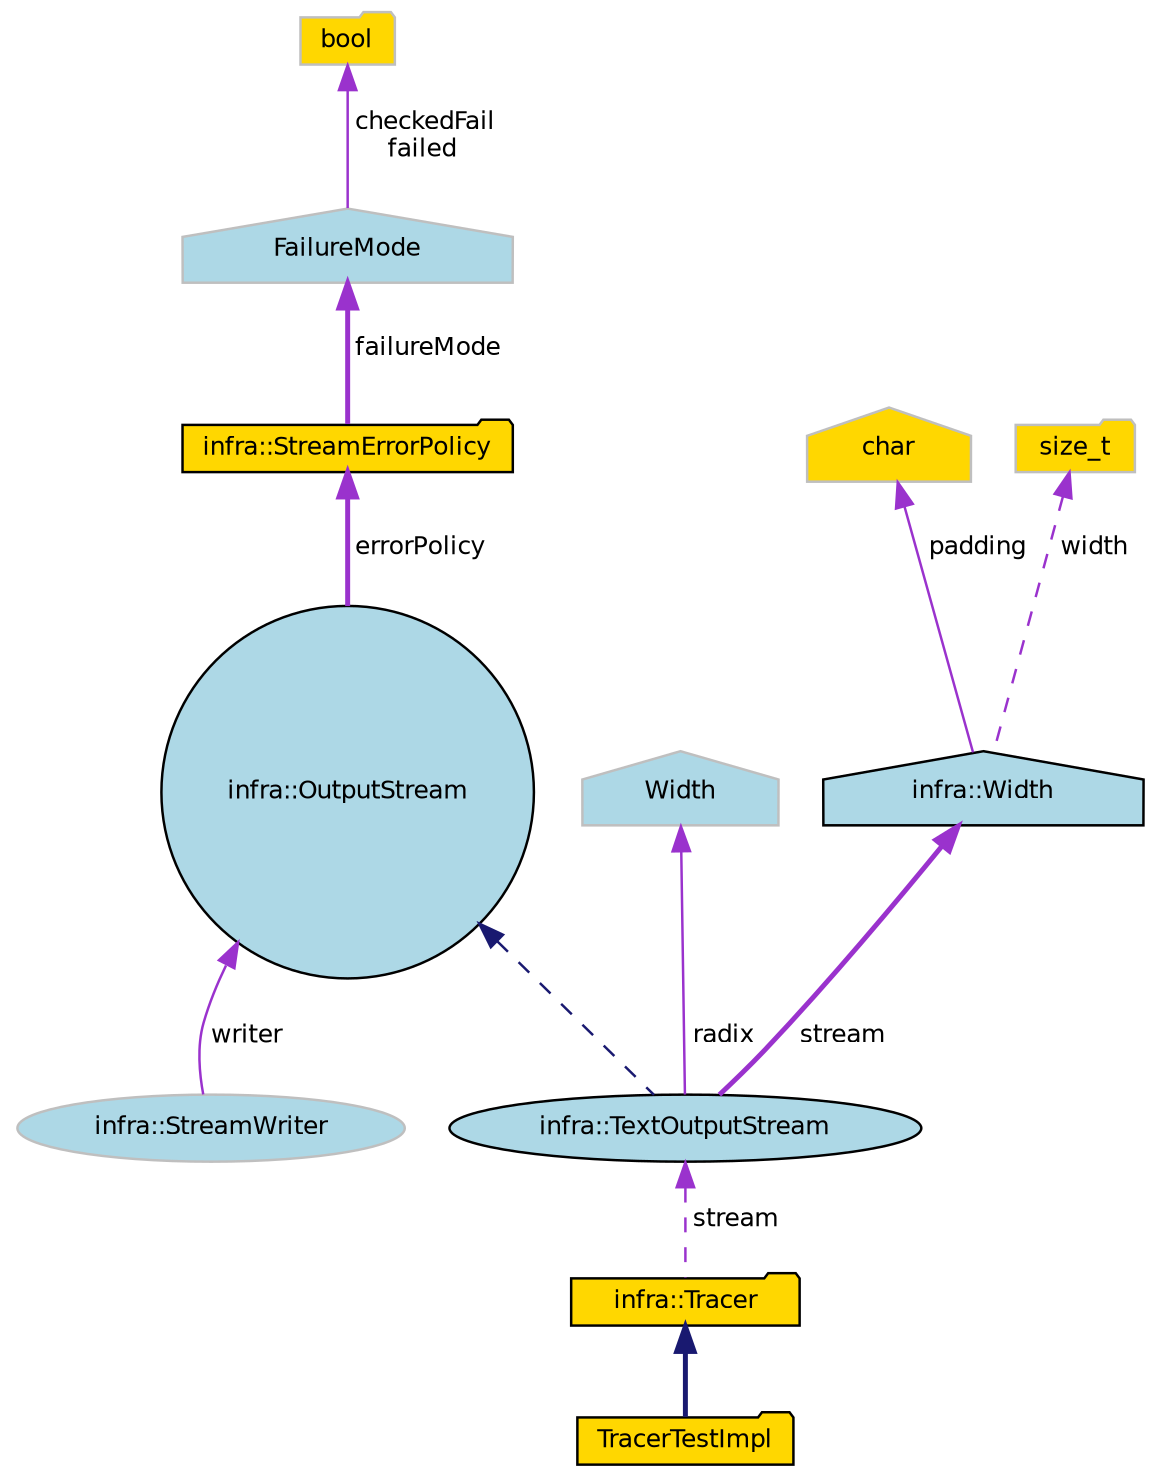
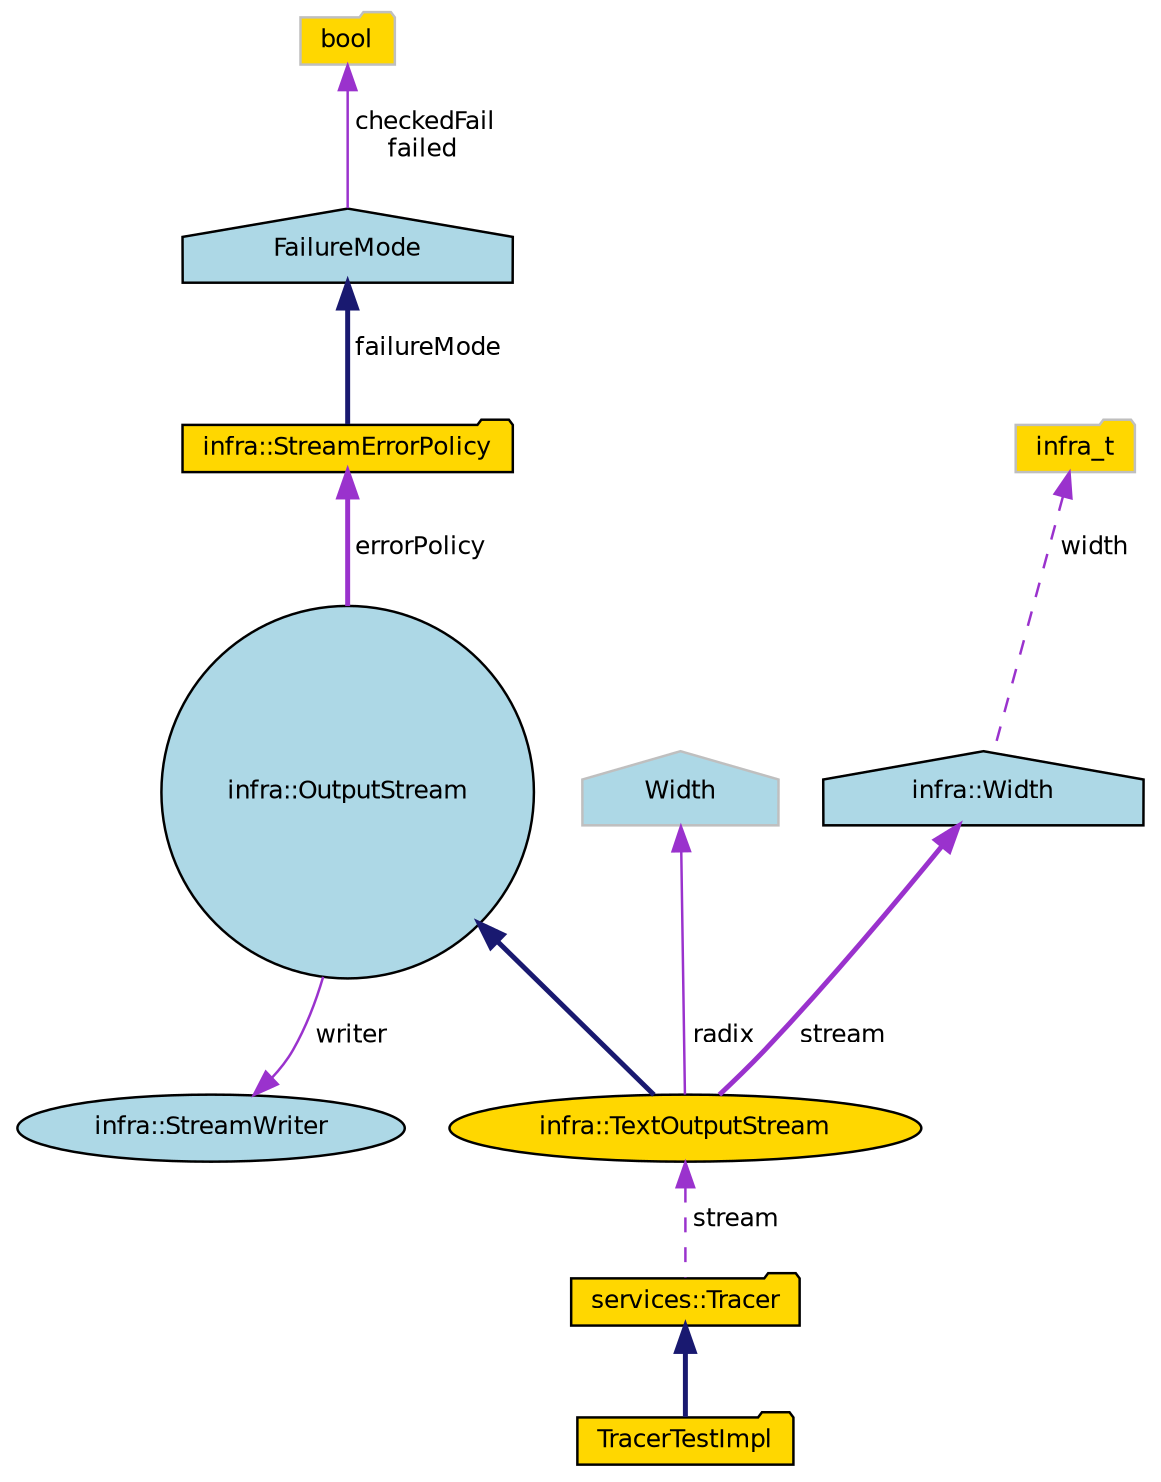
node "FailureMode": color grey75 -> black
edge "infra::StreamErrorPolicy" -> "FailureMode": color darkorchid3 -> midnightblue
node "char": removed
node "size_t": label "size_t" -> "infra_t"
edge "infra::TextOutputStream" -> "infra::OutputStream": style dashed -> bold
edge "infra::StreamWriter" -> "infra::OutputStream": reversed
node "infra::StreamWriter": color grey75 -> black
node "infra::TextOutputStream": fillcolor lightblue -> gold
node "infra::Tracer": label "infra::Tracer" -> "services::Tracer"
